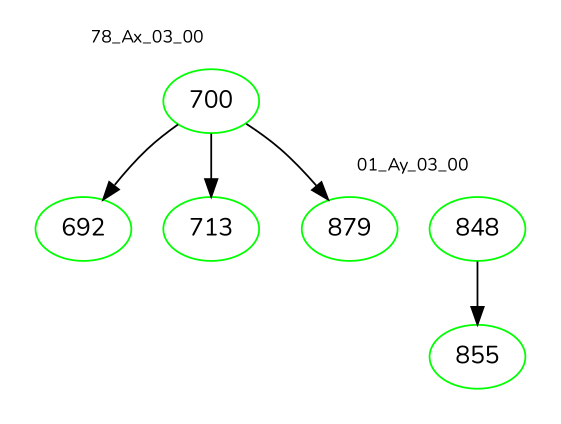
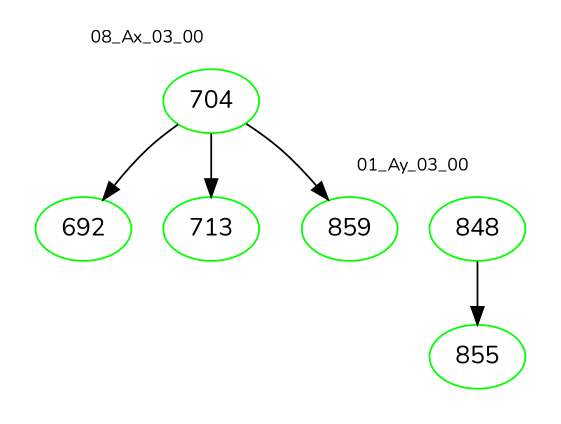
cluster "78_Ax_03_00": label "78_Ax_03_00" -> "08_Ax_03_00"
node "700": label "700" -> "704"
node "879": label "879" -> "859"
